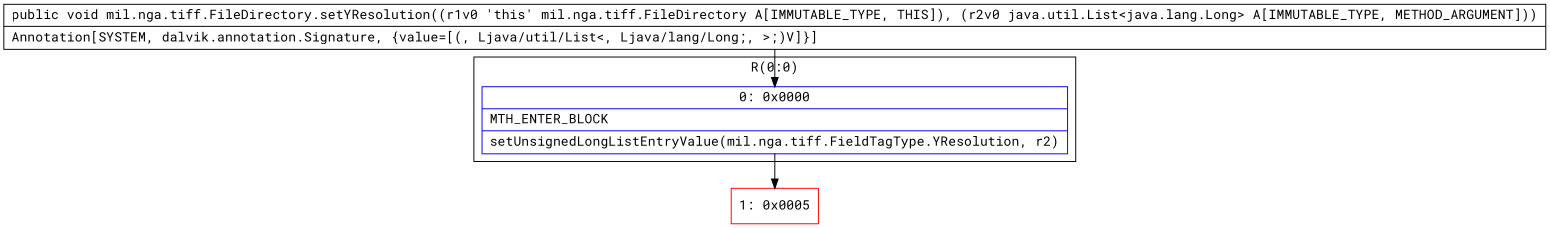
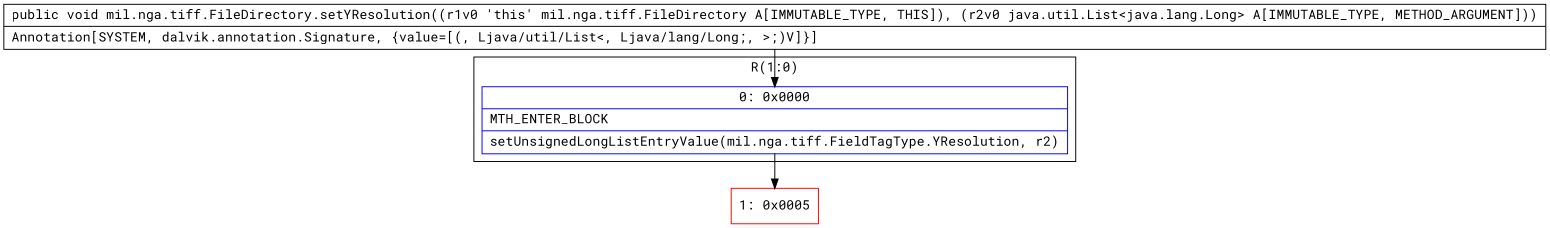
cluster "R(0:0)": label "R(0:0)" -> "R(1:0)"
